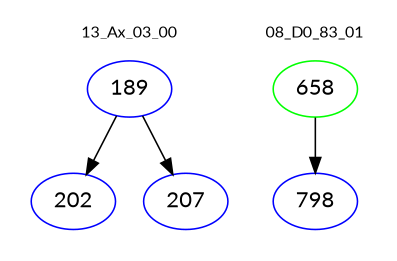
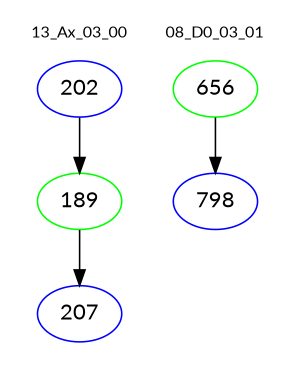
cluster "08_D0_83_01": label "08_D0_83_01" -> "08_D0_03_01"
node "189": color blue -> green
node "658": label "658" -> "656"
edge "189" -> "202": reversed
